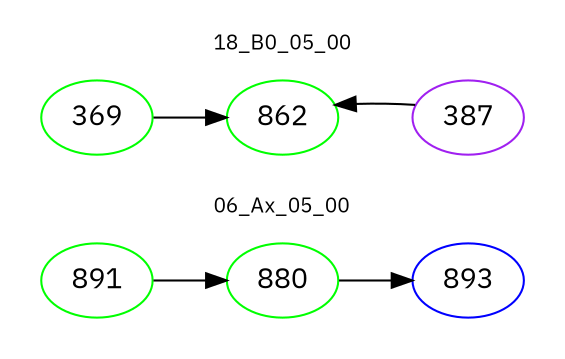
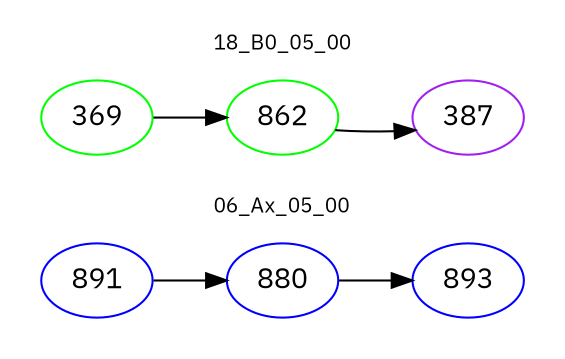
edge "387" -> "862": reversed
node "891": color green -> blue
node "880": color green -> blue
